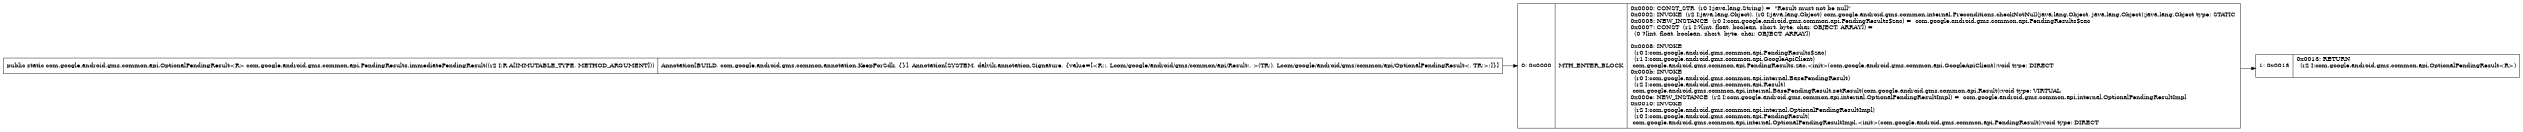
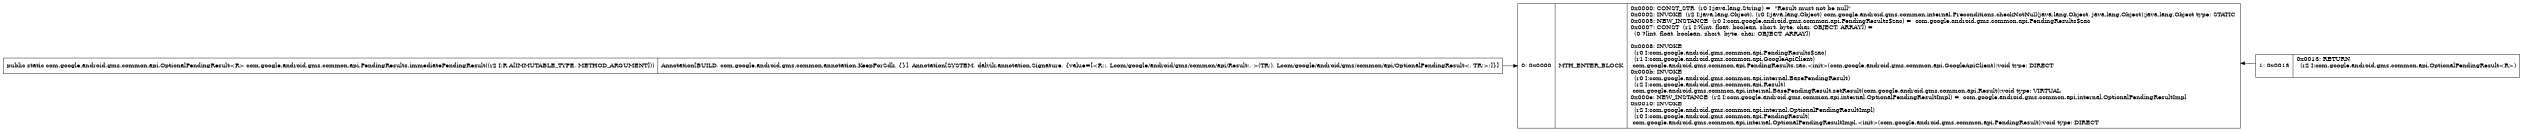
edge "0: 0x0000" -> "1: 0x0013": reversed
